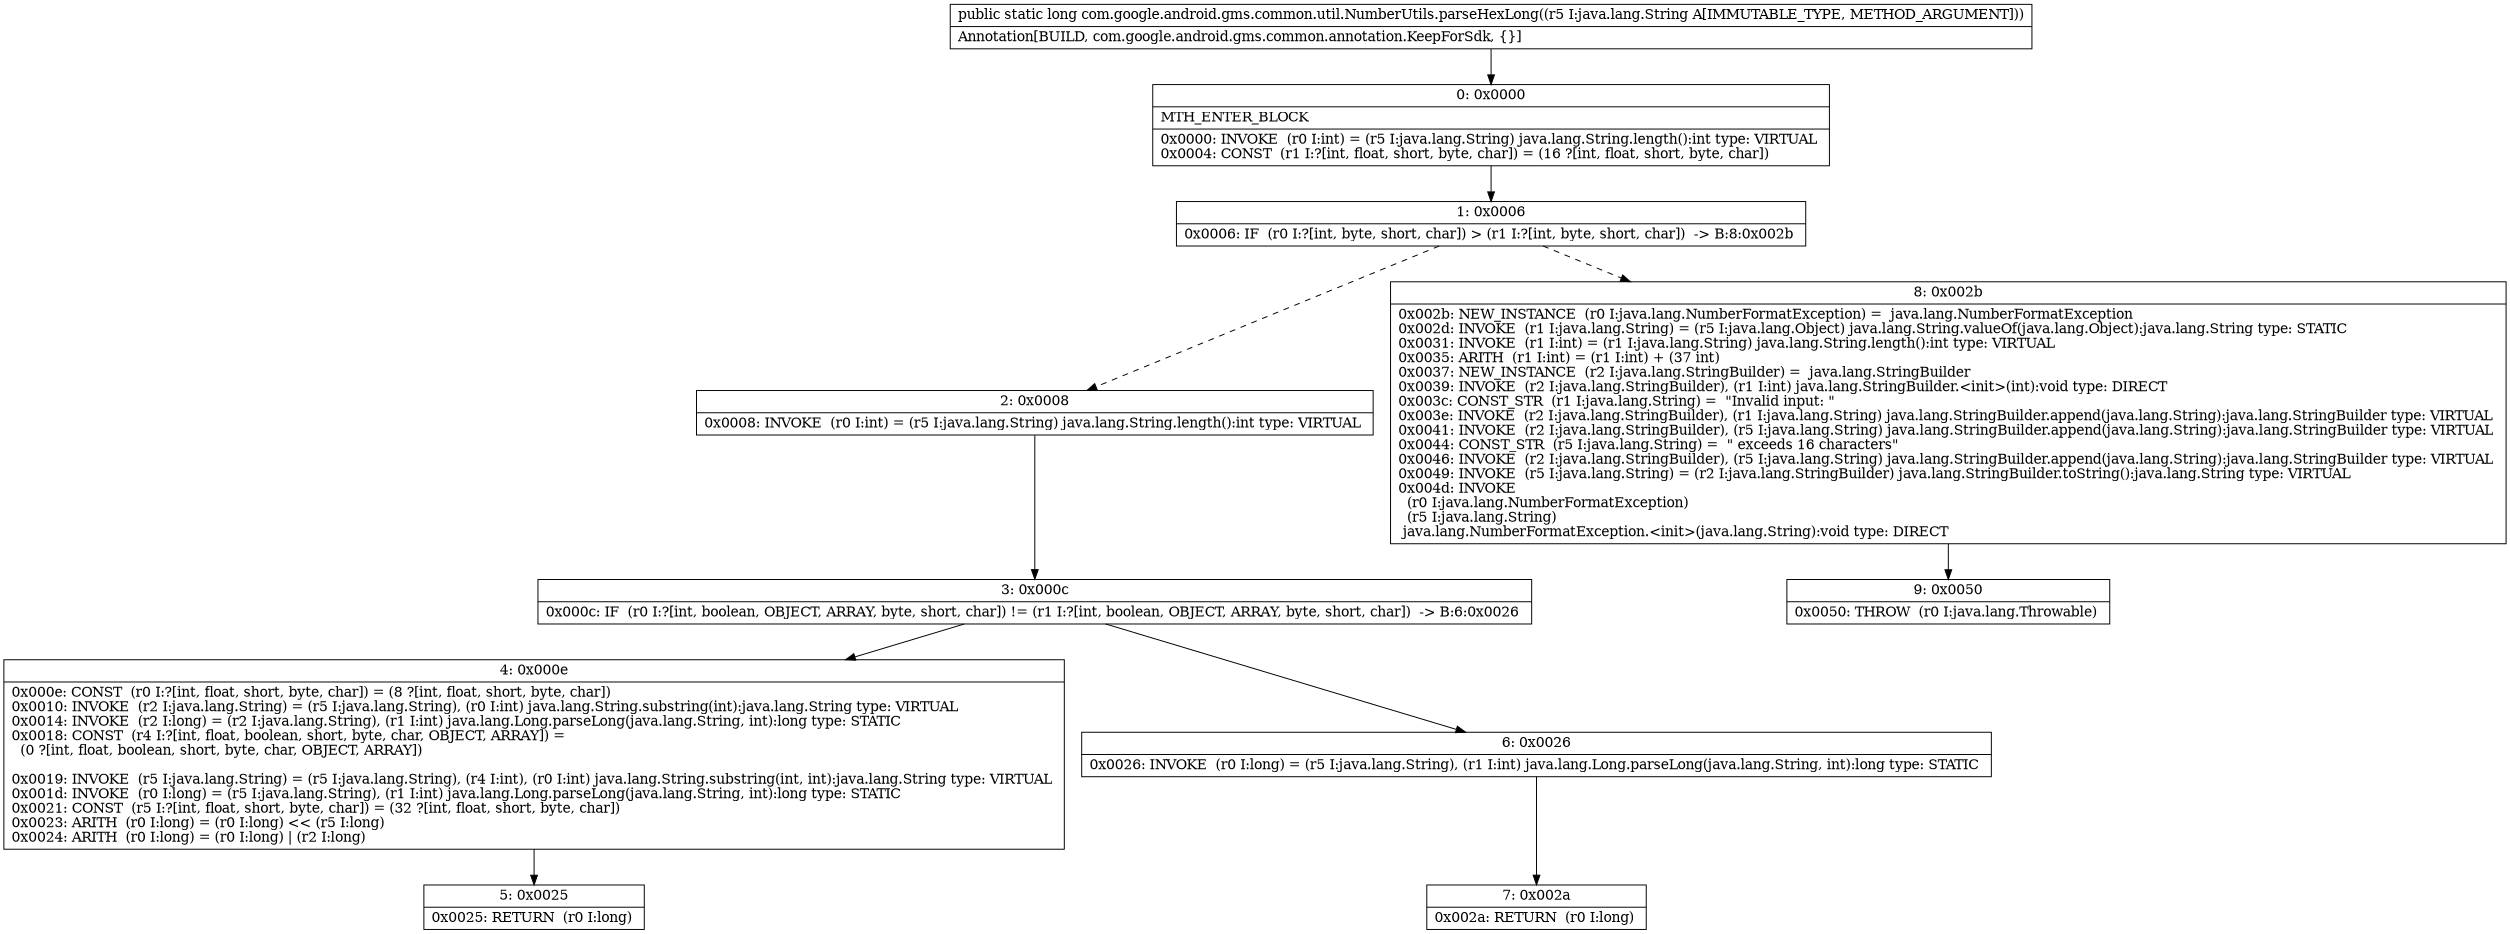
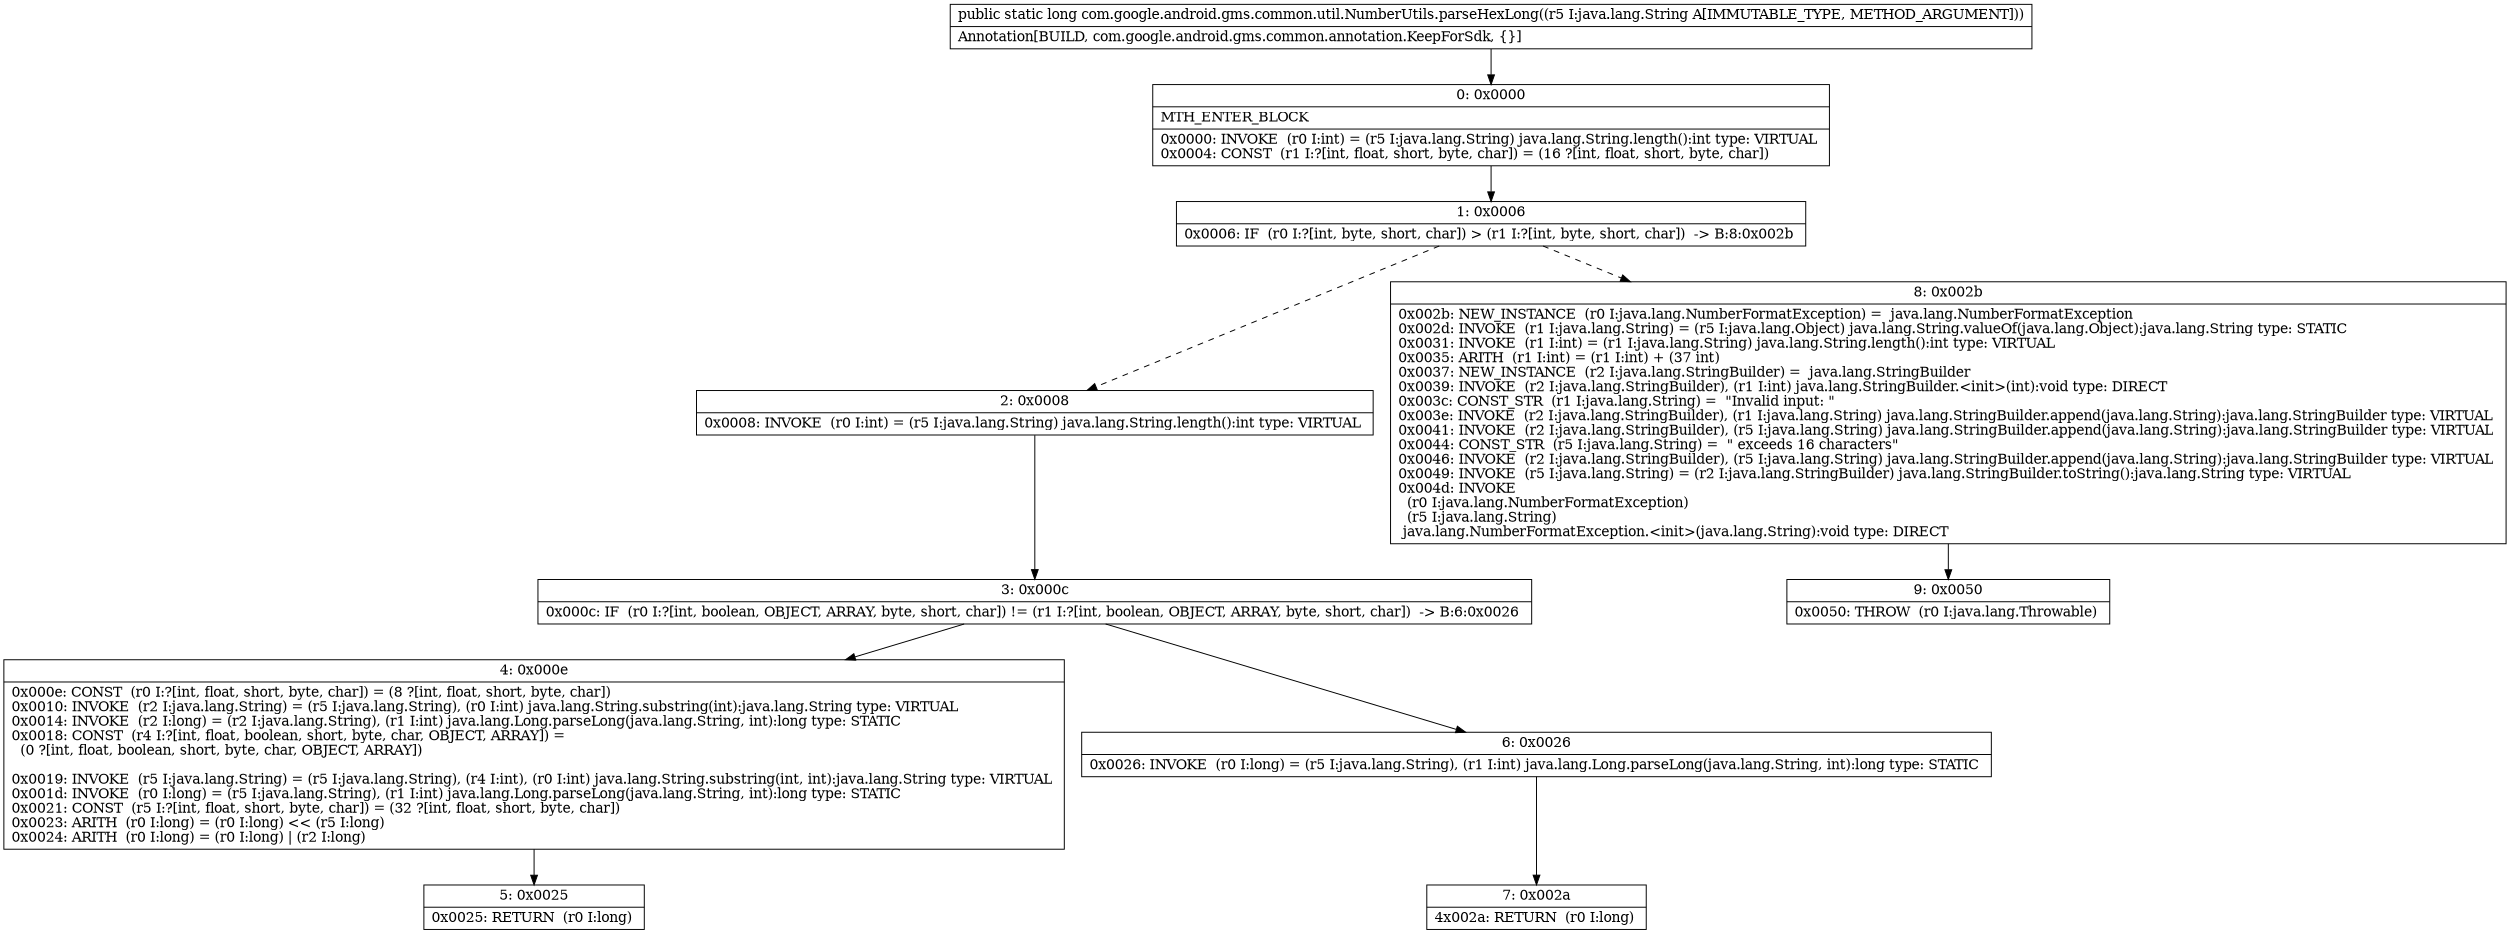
node "7: 0x002a": text "0x002a: RETURN  (r0 I:long)" -> "4x002a: RETURN  (r0 I:long)"
